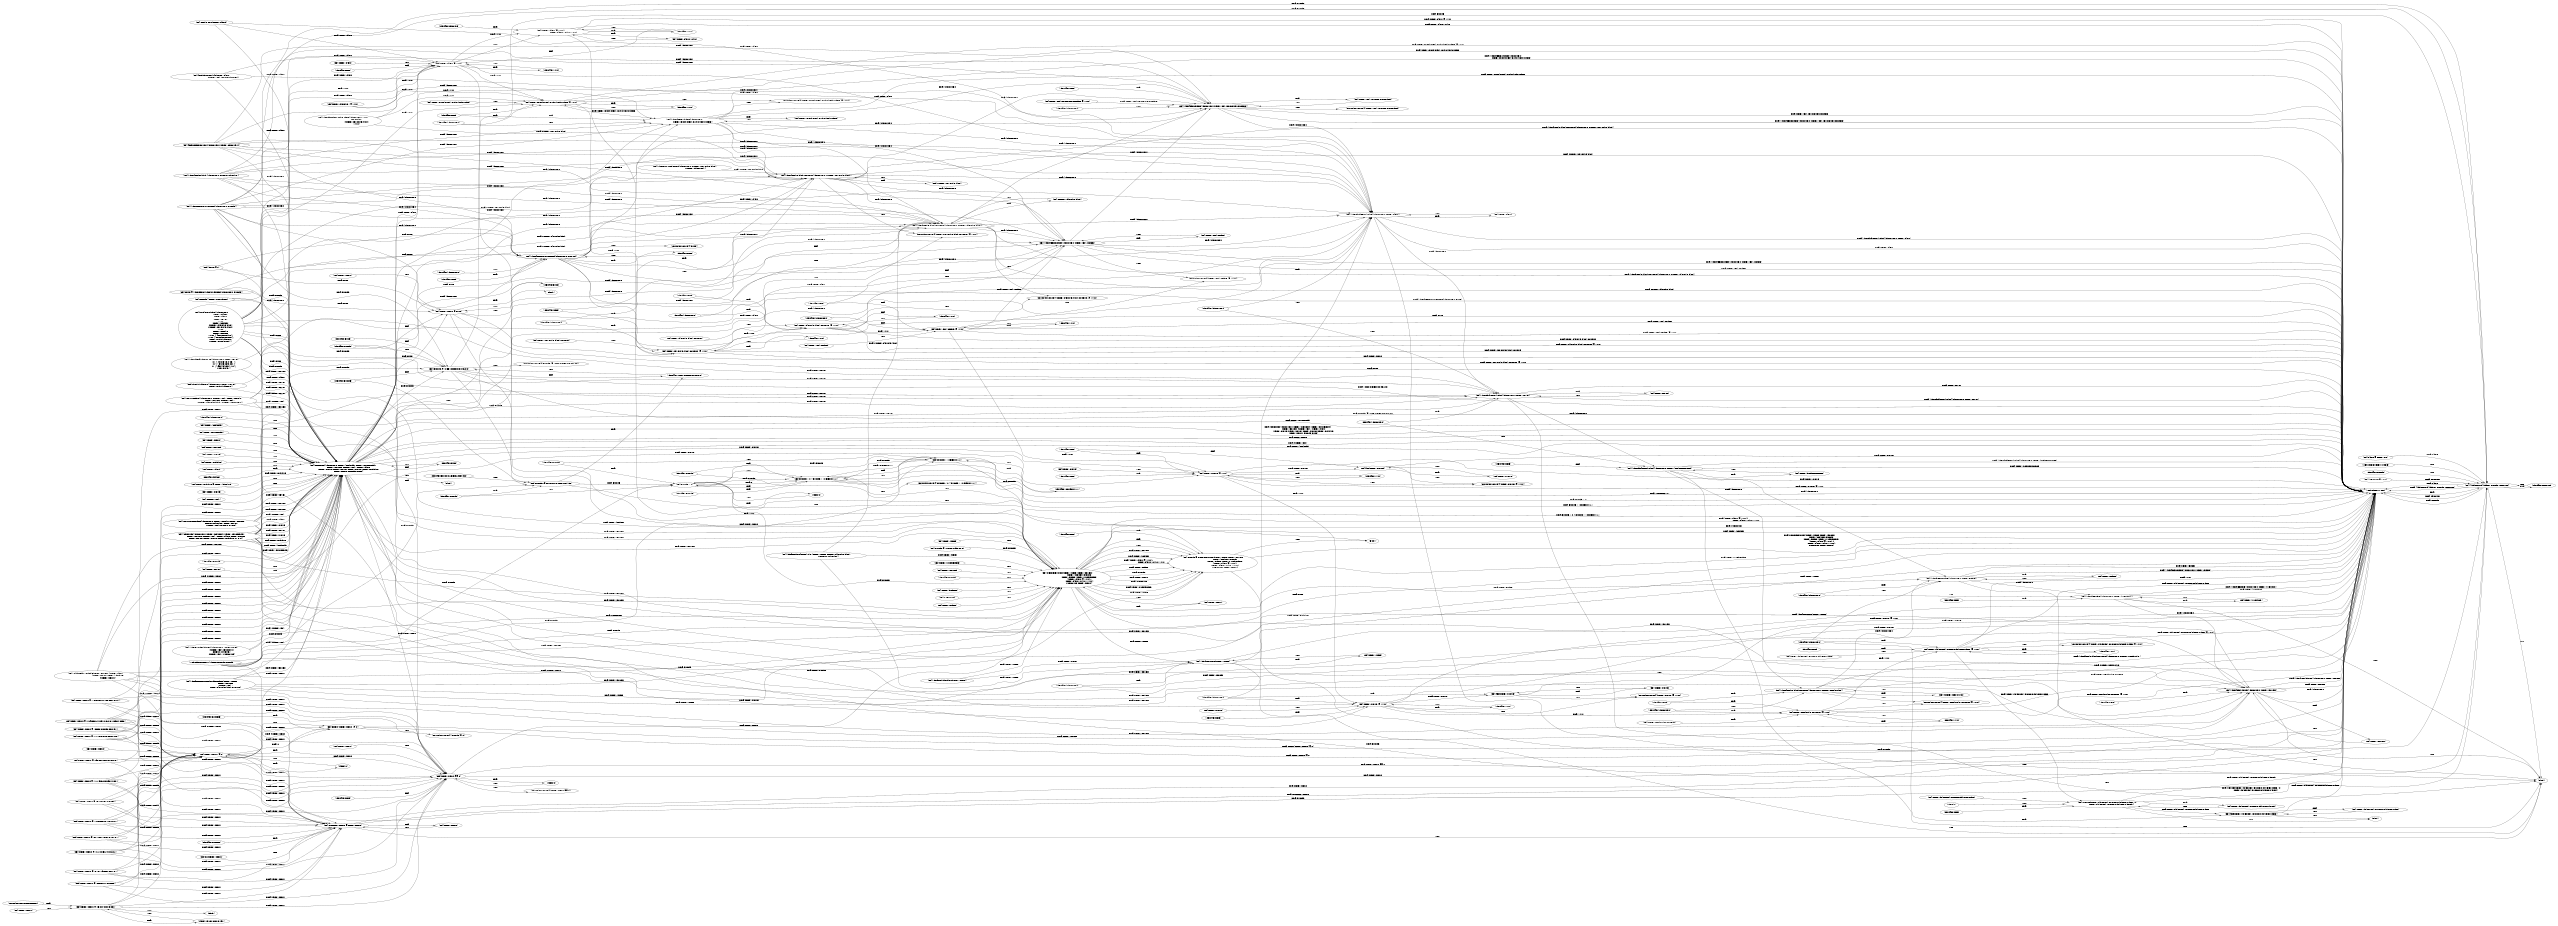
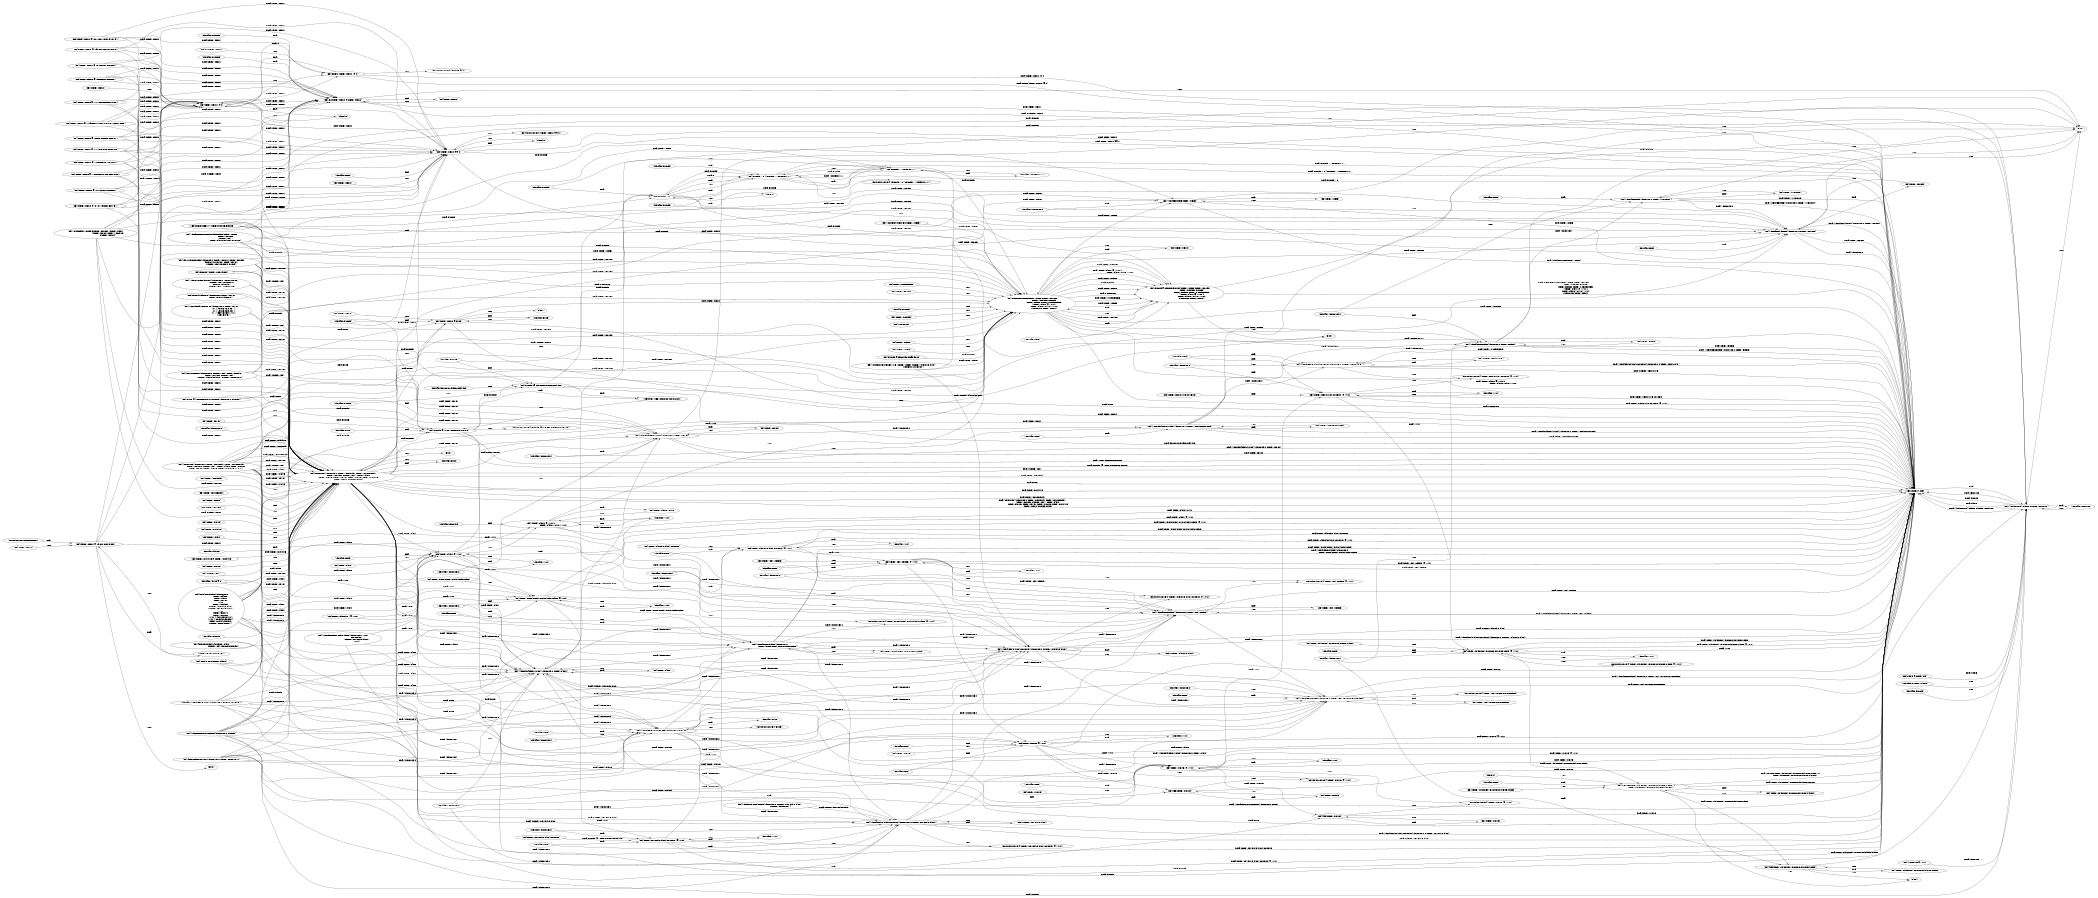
node "(Call,state->reply_encpart.enc_padata = NULL)": removed
node "(Call,krb5_free_keyblock(kdc_context, as_encrypting_key))": label "(Call,krb5_free_keyblock(kdc_context, as_encrypting_key))" -> "(Identifier,krb5_free_keyblock(kdc_context, as_encrypting_key))"
edge "(Call,krb5_free_error_message(kdc_context, encrypt))" -> "(Call,krb5_db_free_principal(kdc_context, state->client))": reversed
node "(Call,*emsg = 0)": label "(Call,*emsg = 0)" -> "(Identifier,*emsg = 0)"
node "(Call,emsg = krb5_get_principal_message(kdc_context, errcode))": label "(Call,emsg = krb5_get_principal_message(kdc_context, errcode))" -> "(Call,emsg = krb5_get_error_message(kdc_context, errcode))"
edge "(Call,state->server_keyblock.contents)" -> "(Call,state->server_keyblock.contents != NULL)": label "AST: " -> "DDG: errcode != KRB5KDC_ERR_DISCARD"
node "(ControlStructure,if (errcode != KRB5KDC_ERR_DISCARD))": label "(ControlStructure,if (errcode != KRB5KDC_ERR_DISCARD))" -> "(ControlStructure,if (errcode != TABLE5KDC_ERR_DISCARD))"
node "(Identifier,KRB5KDC_ERR_DISCARD)": label "(Identifier,KRB5KDC_ERR_DISCARD)" -> "(Identifier,KRB5KDC_CLIENT_DISCARD)"
edge "(Call,errcode -= ERROR_TABLE_BASE_krb5)" -> "(MethodReturn,RET)": added, label "DDG: ERROR_TABLE_BASE_krb5"
node "(Call,errcode = KRB_ERR_GENERIC)": label "(Call,errcode = KRB_ERR_GENERIC)" -> "(Call,errcode = FETCH_ERR_GENERIC)"
